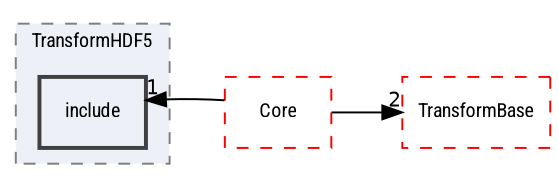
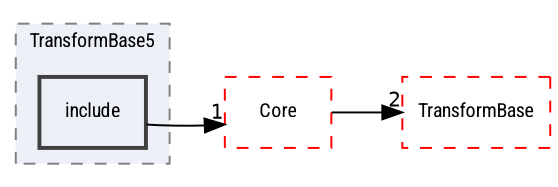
cluster "TransformHDF5": label "TransformHDF5" -> "TransformBase5"
edge "Core" -> "include": reversed
